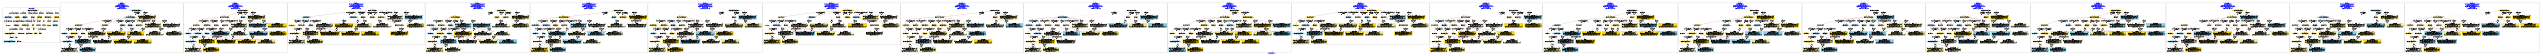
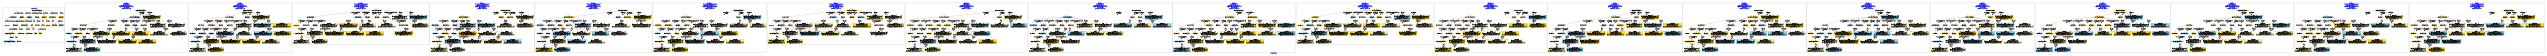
node "Object Name": added
node "Dated": fillcolor khaki -> gold
